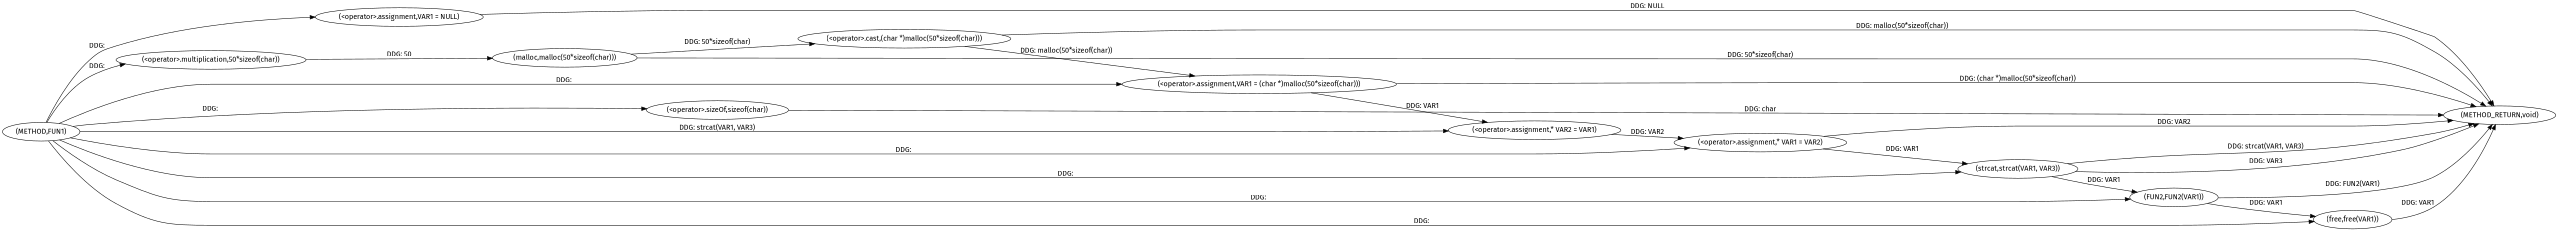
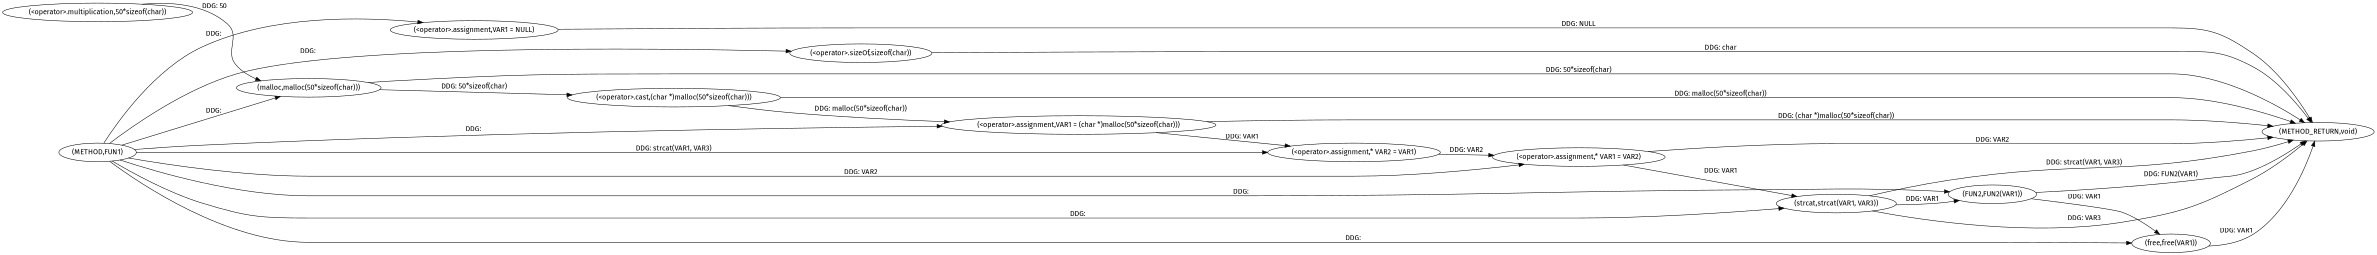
edge "(METHOD,FUN1)" -> "(<operator>.multiplication,50*sizeof(char))": now "(METHOD,FUN1)" -> "(malloc,malloc(50*sizeof(char)))"
edge "(METHOD,FUN1)" -> "(<operator>.assignment,* VAR1 = VAR2)": label "DDG: " -> "DDG: VAR2"
